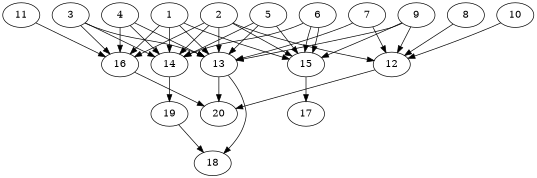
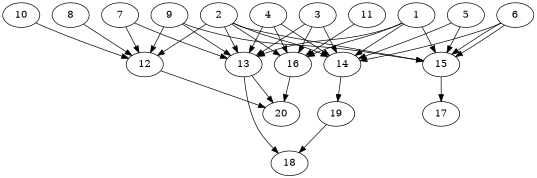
edge "5" -> "13": removed
